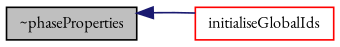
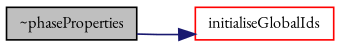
edge "initialiseGlobalIds" -> "~phaseProperties": reversed
